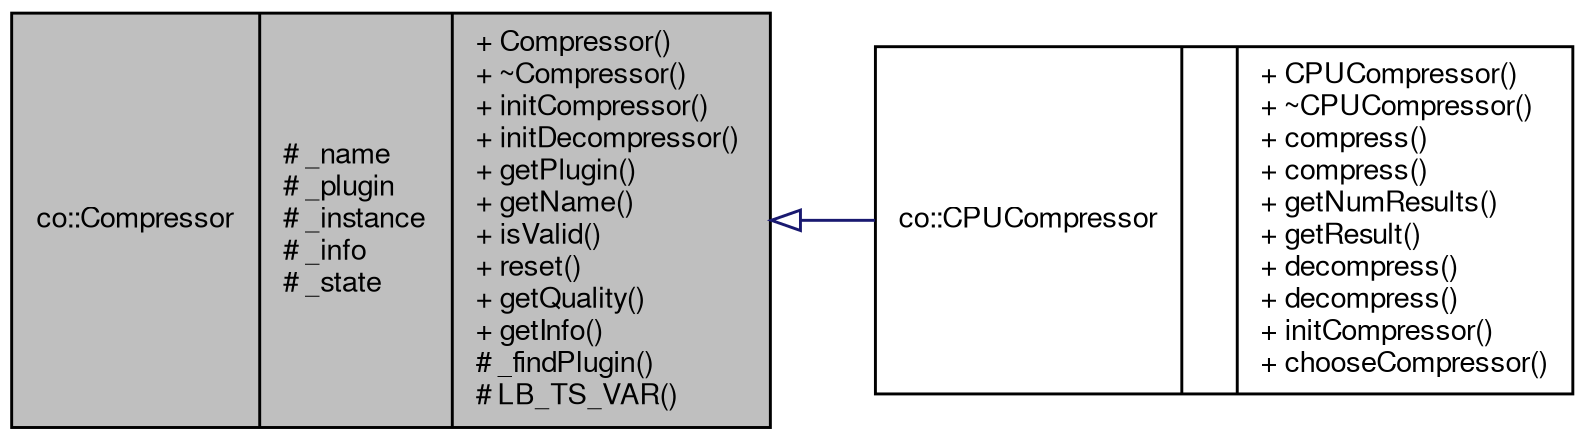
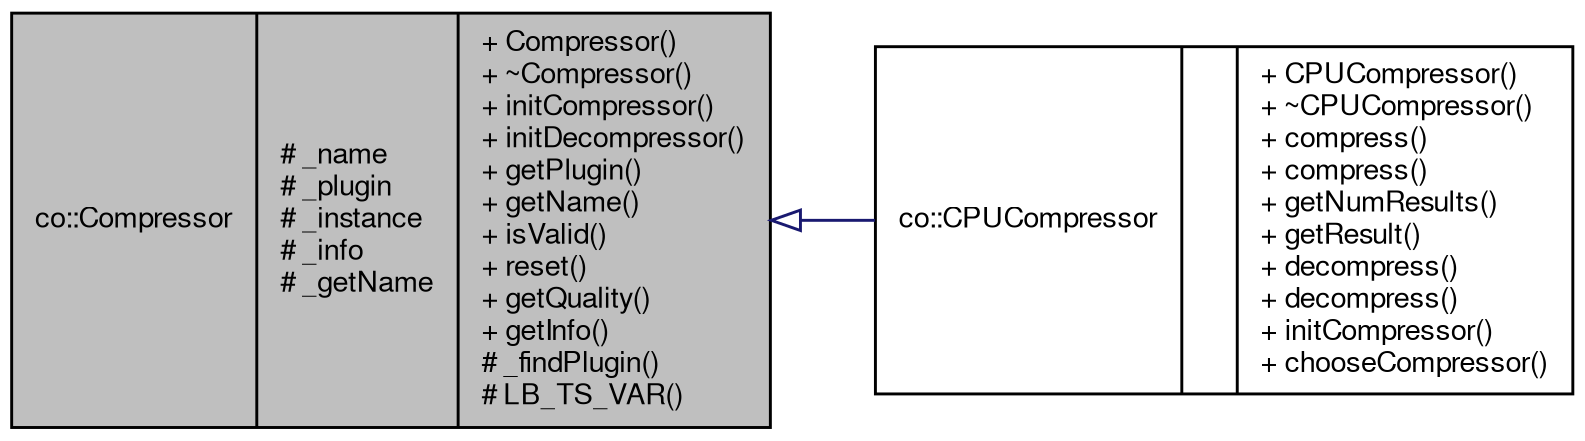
node "co::Compressor": text "# _state" -> "# _getName"
